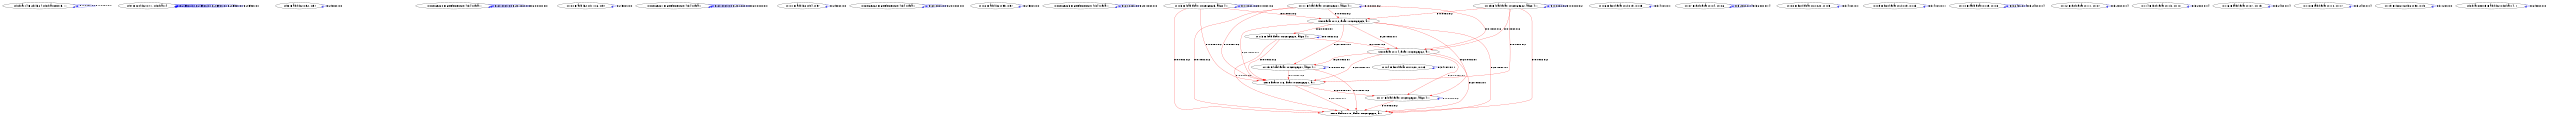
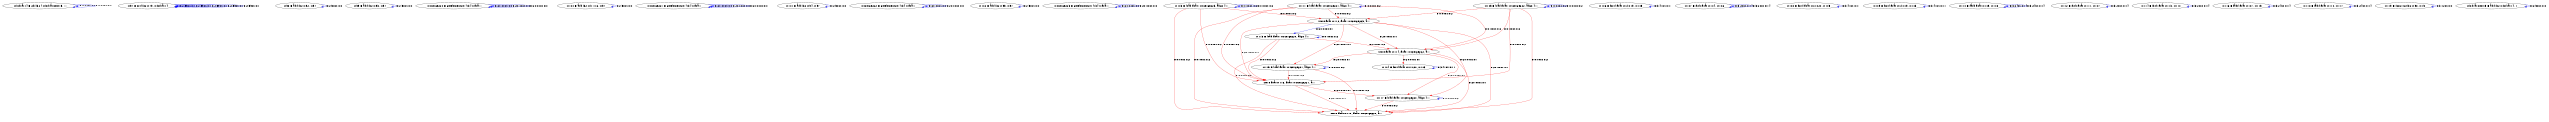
node "%97 = mul i32 %71, %indvar14": label "%97 = mul i32 %71, %indvar14" -> "%97 = mul i32 %79, %indvar14"
node "%99 = add i32 %93, %97": added
edge "store float %112, float* %scevgep23, a..." -> "%113 = load float* %scevgep20, align 4...": color red -> blue
edge "store float %114, float* %scevgep22, a..." -> "store float %116, float* %scevgep21, a...": now "store float %114, float* %scevgep22, a..." -> "%104 = fmul float %wr.020, %103"
